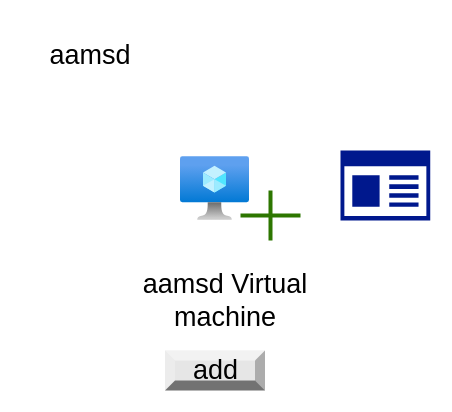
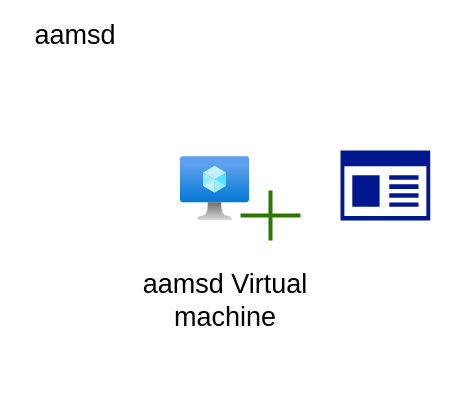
node "aamsd": moved (91, 56) -> (76, 36)
node "add": removed
